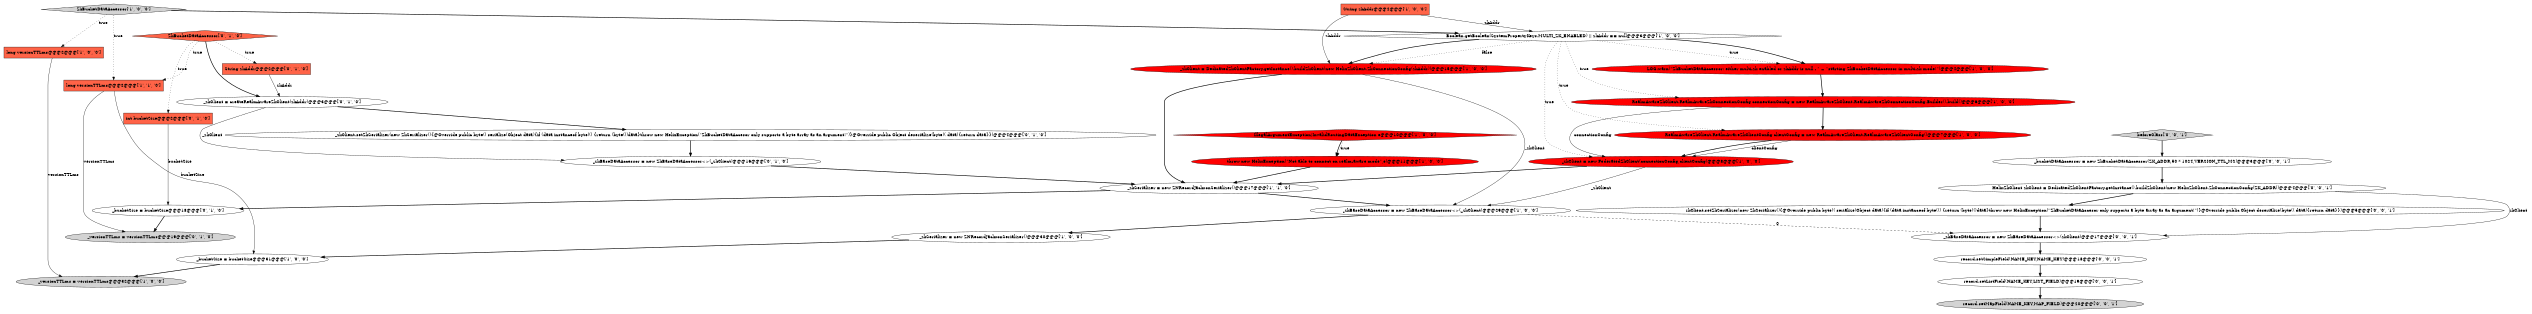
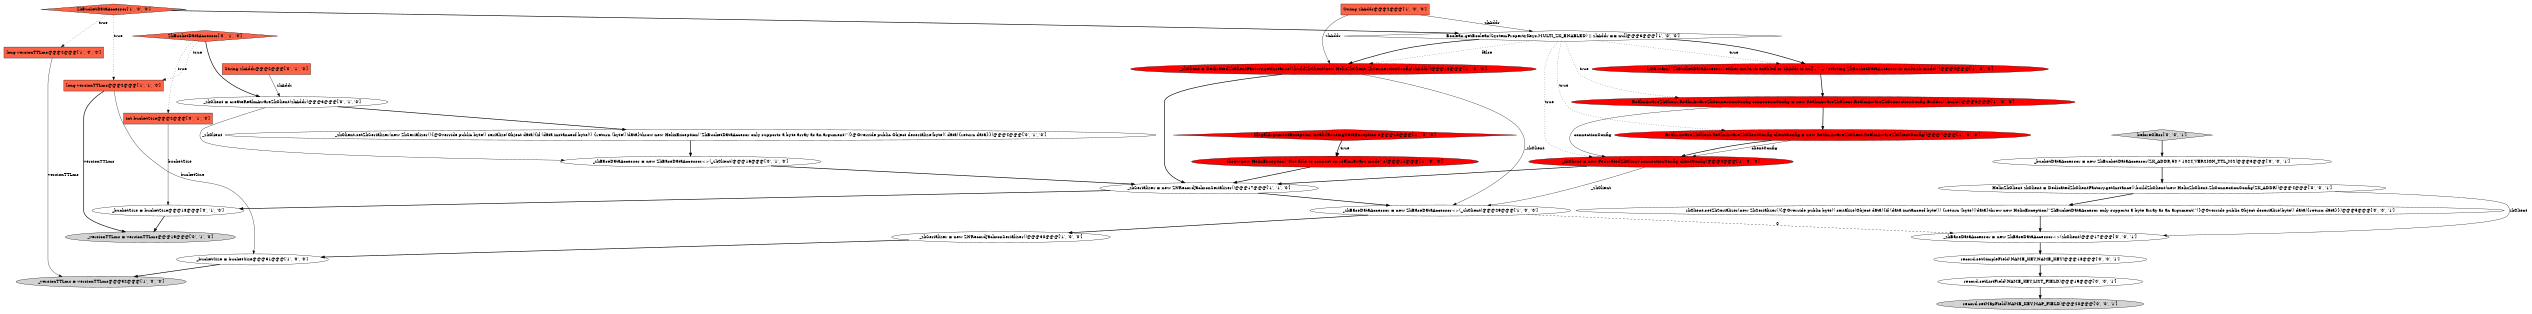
node "ZkBucketDataAccessor['1', '0', '0']": fillcolor lightgray -> tomato
edge "ZkBucketDataAccessor['0', '1', '0']" -> "String zkAddr@@@2@@@['0', '1', '0']": removed, label "true"
edge "long versionTTLms@@@2@@@['1', '1', '0']" -> "_versionTTLms = versionTTLms@@@19@@@['0', '1', '0']": style solid -> bold
